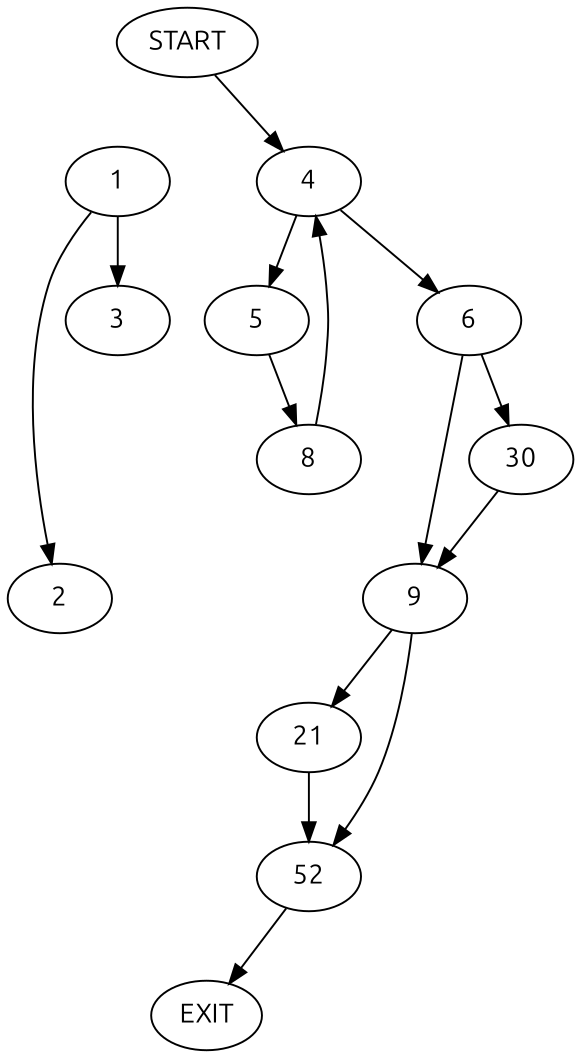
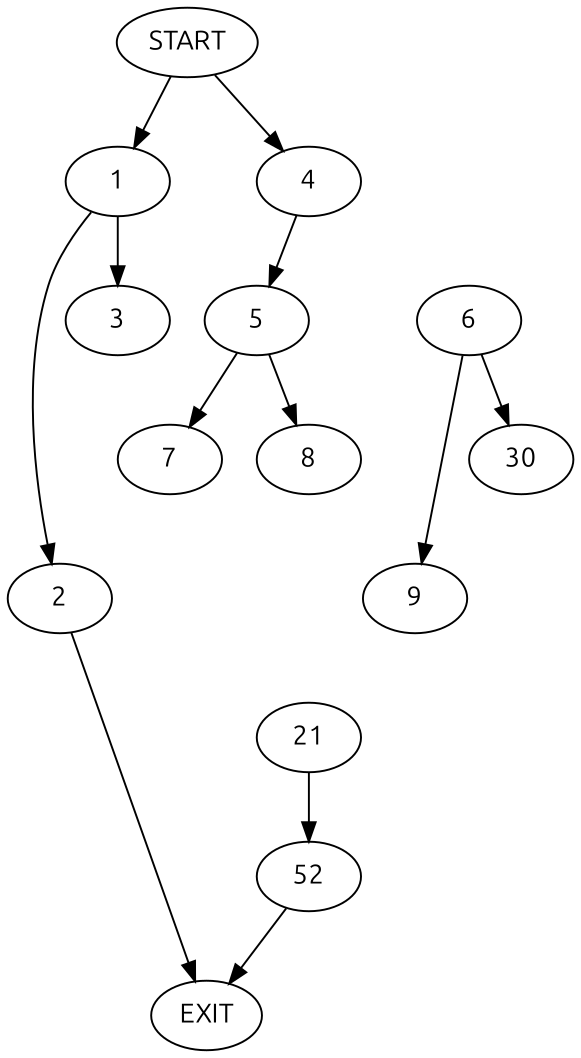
edge "START" -> "1": added
edge "4" -> "6": removed
edge "8" -> "4": removed
node "7": added
edge "30" -> "9": removed
edge "9" -> "21": removed
edge "9" -> "52": removed
edge "2" -> "EXIT": added
